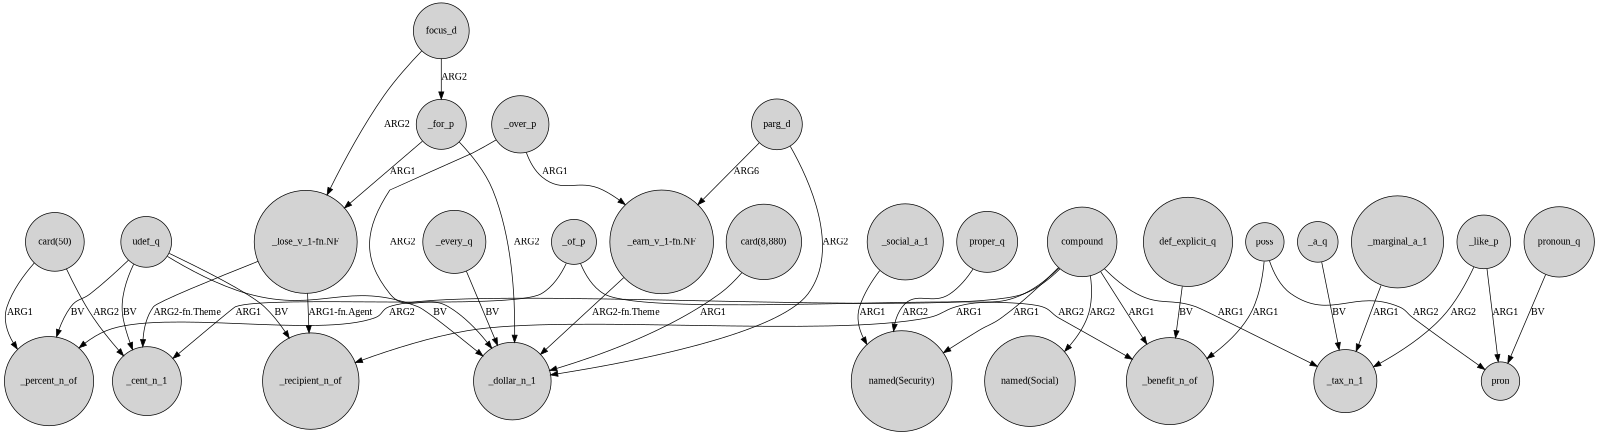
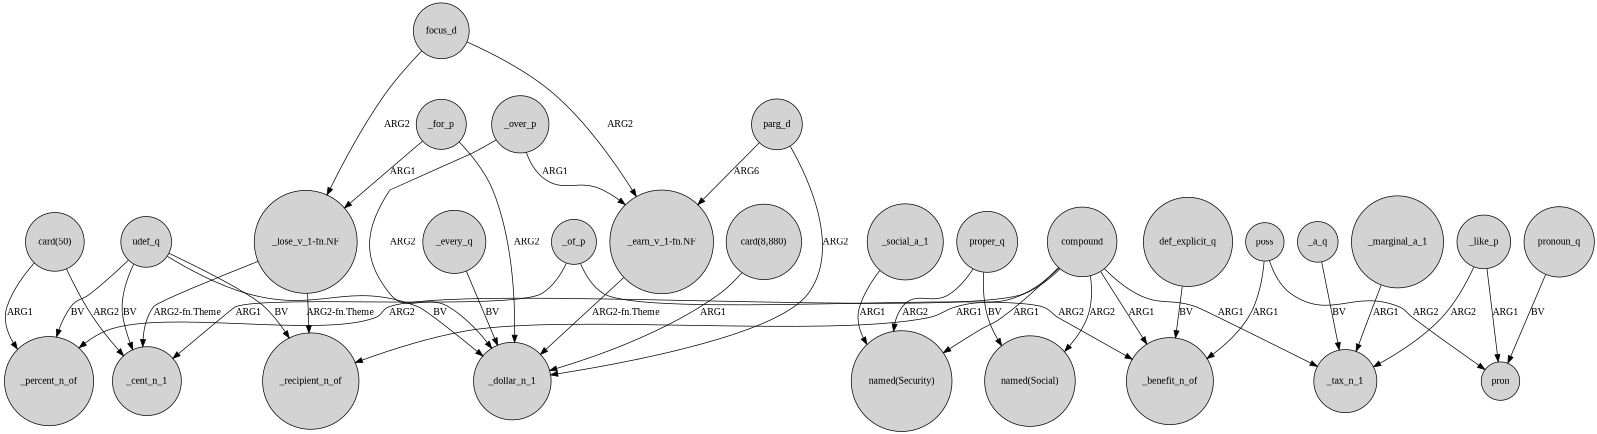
edge "focus_d" -> "_for_p": now "focus_d" -> "_earn_v_1-fn.NF"
edge "proper_q" -> "named(Social)": added, label "BV"
edge "_lose_v_1-fn.NF" -> "_recipient_n_of": label "ARG1-fn.Agent" -> "ARG2-fn.Theme"
